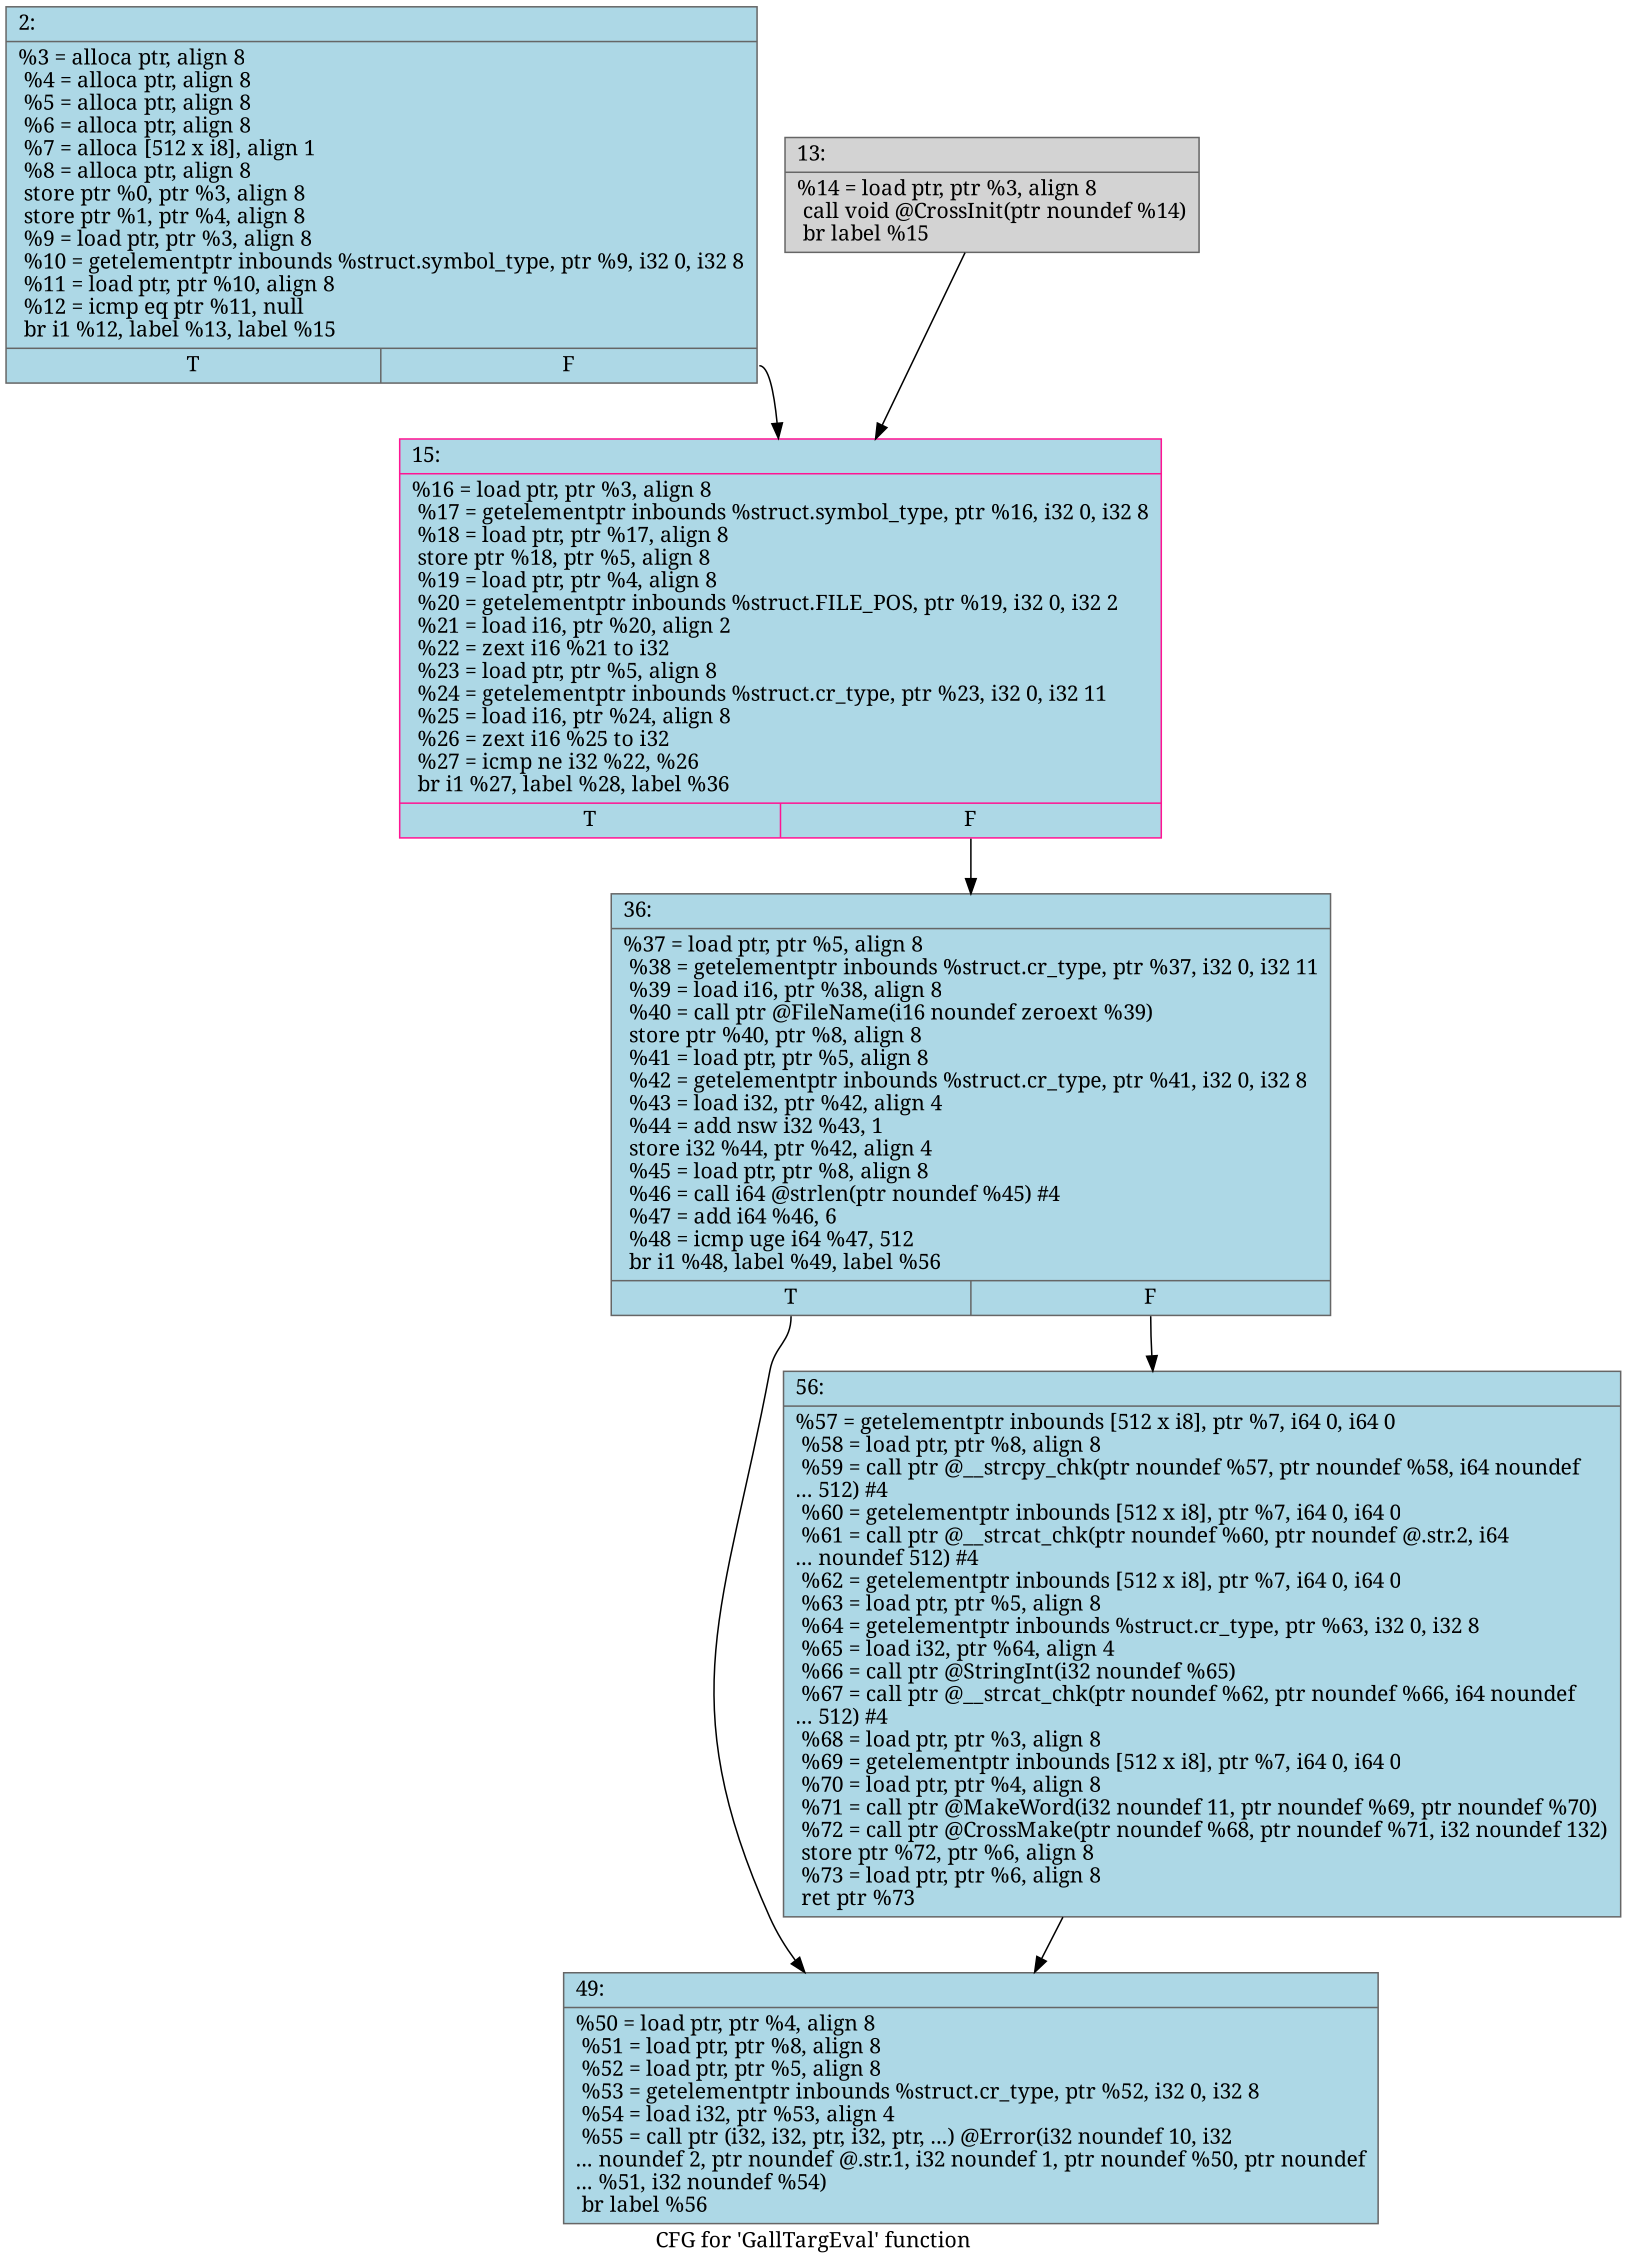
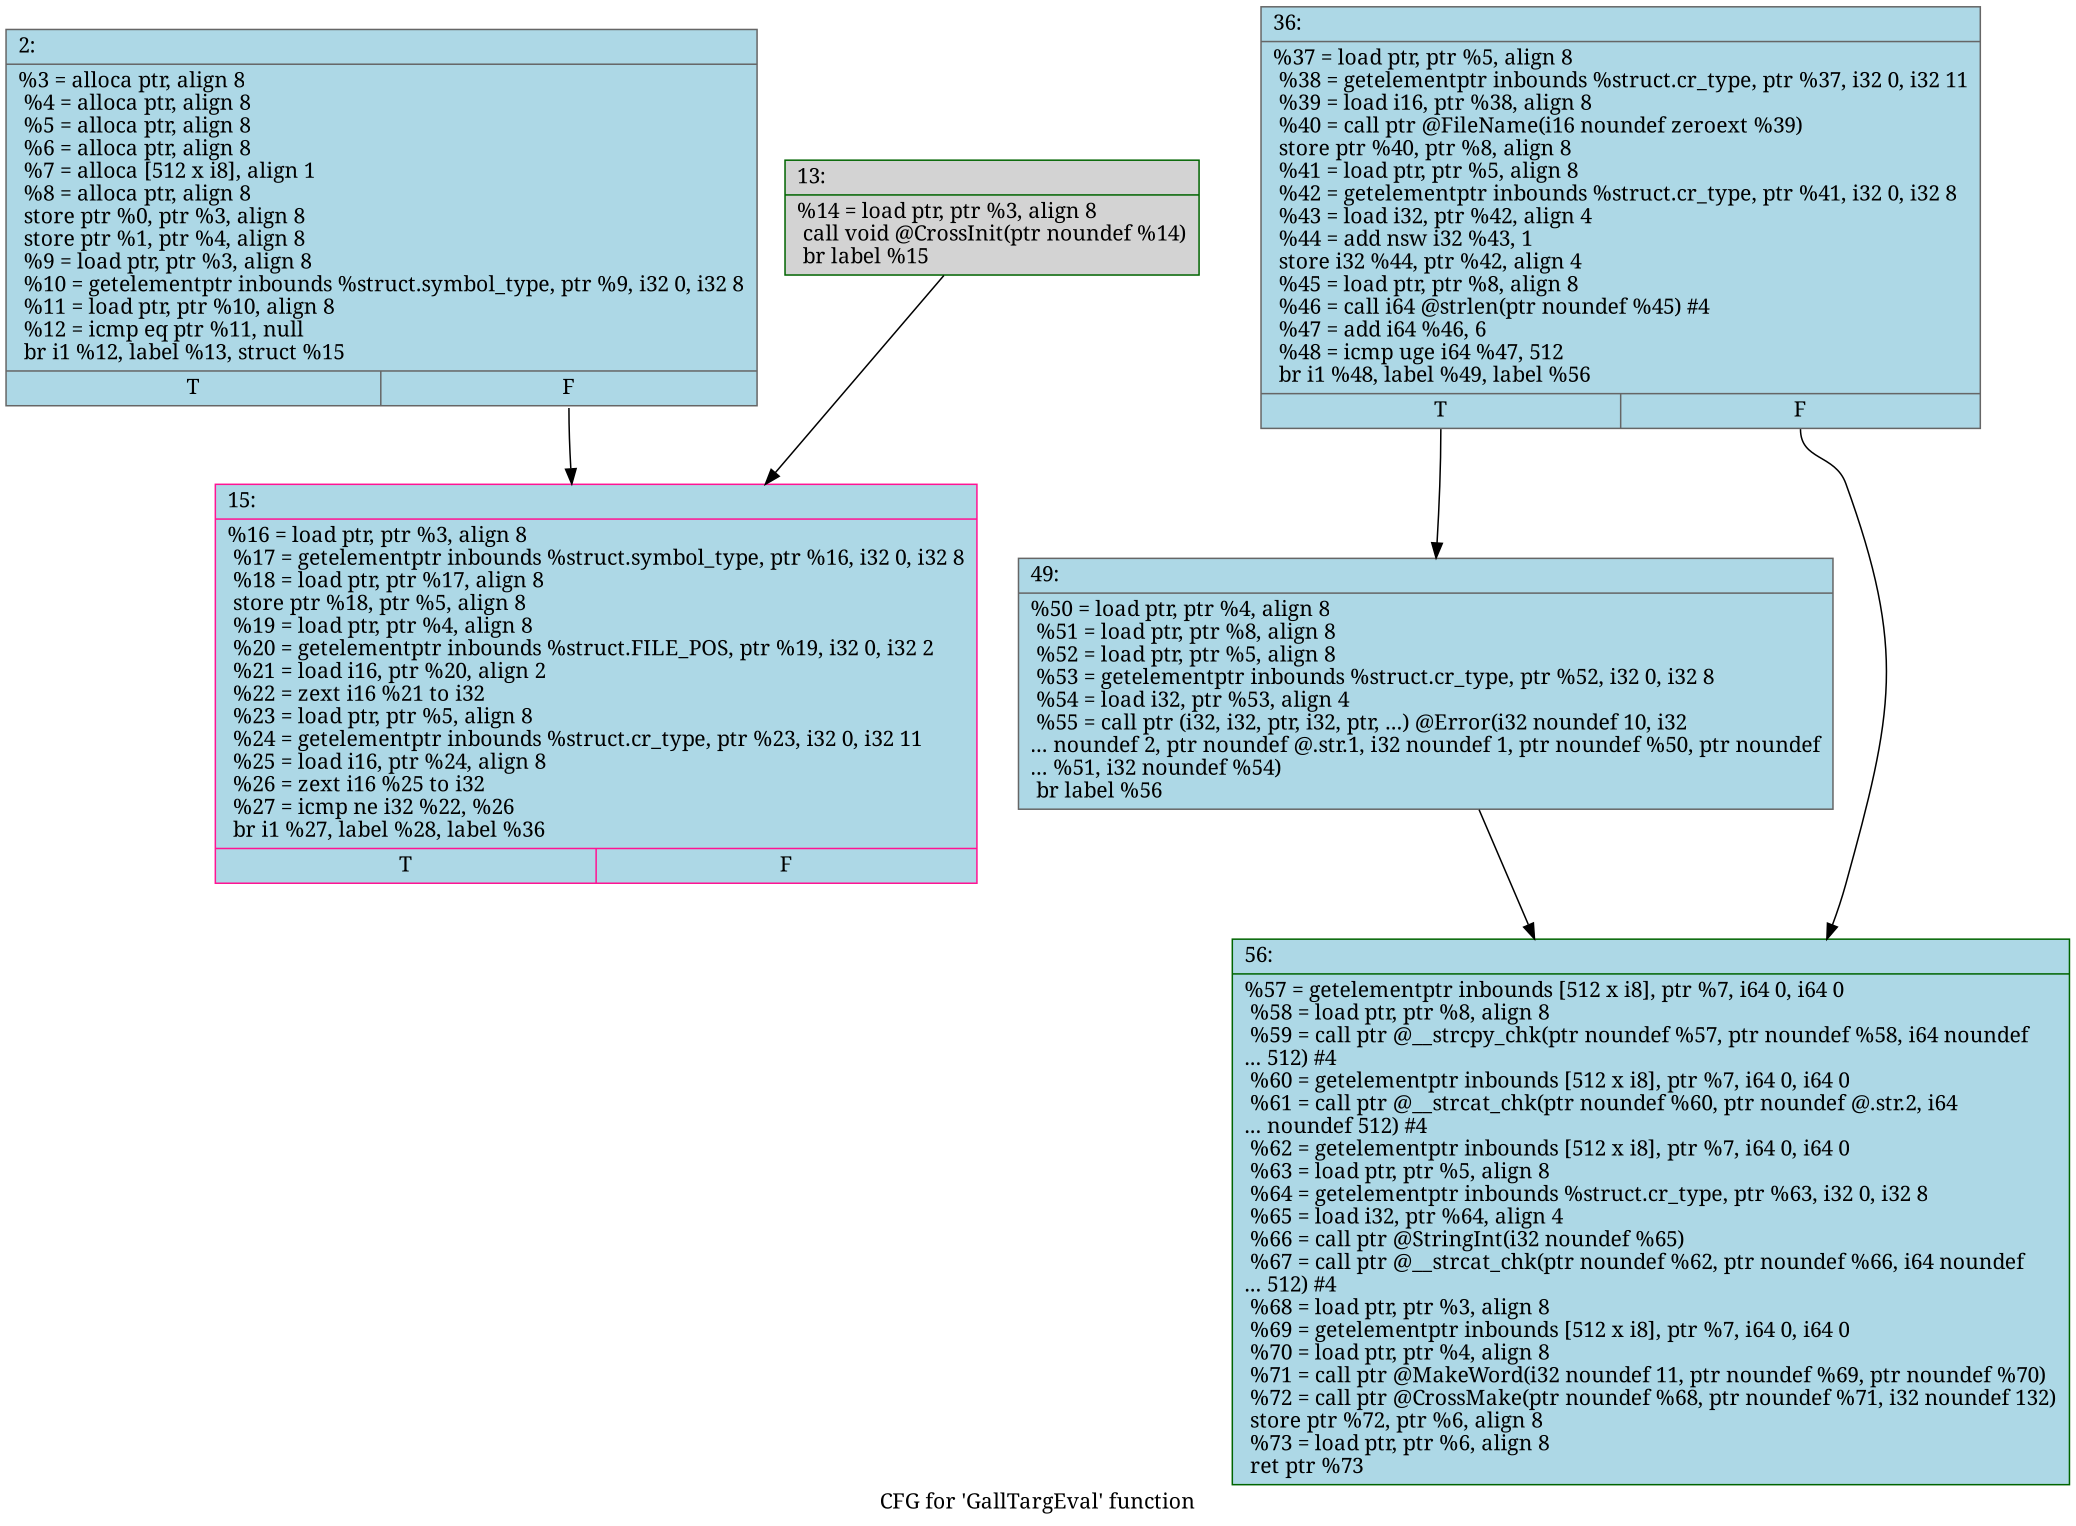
node "13:": color gray40 -> darkgreen
node "2:": text "br i1 %12, label %13, label %15" -> "br i1 %12, label %13, struct %15"
edge "15:" -> "36:": removed
node "56:": color gray40 -> darkgreen
edge "56:" -> "49:": reversed
